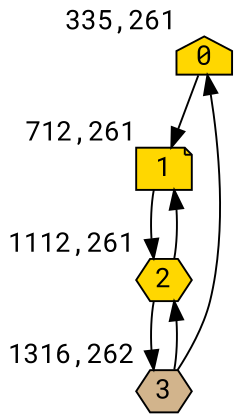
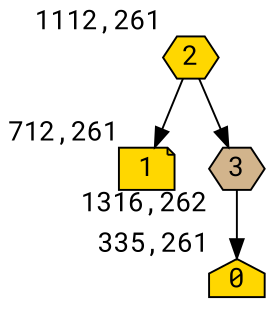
edge "0 335,261" -> "1 712,261": removed
edge "1 712,261" -> "2 1112,261": removed
edge "3 1316,262" -> "2 1112,261": removed
